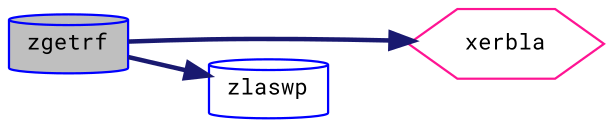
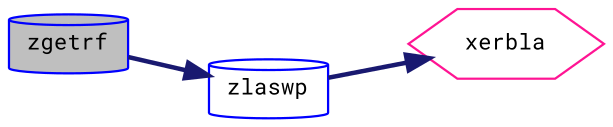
edge "zgetrf" -> "xerbla": now "zlaswp" -> "xerbla"
